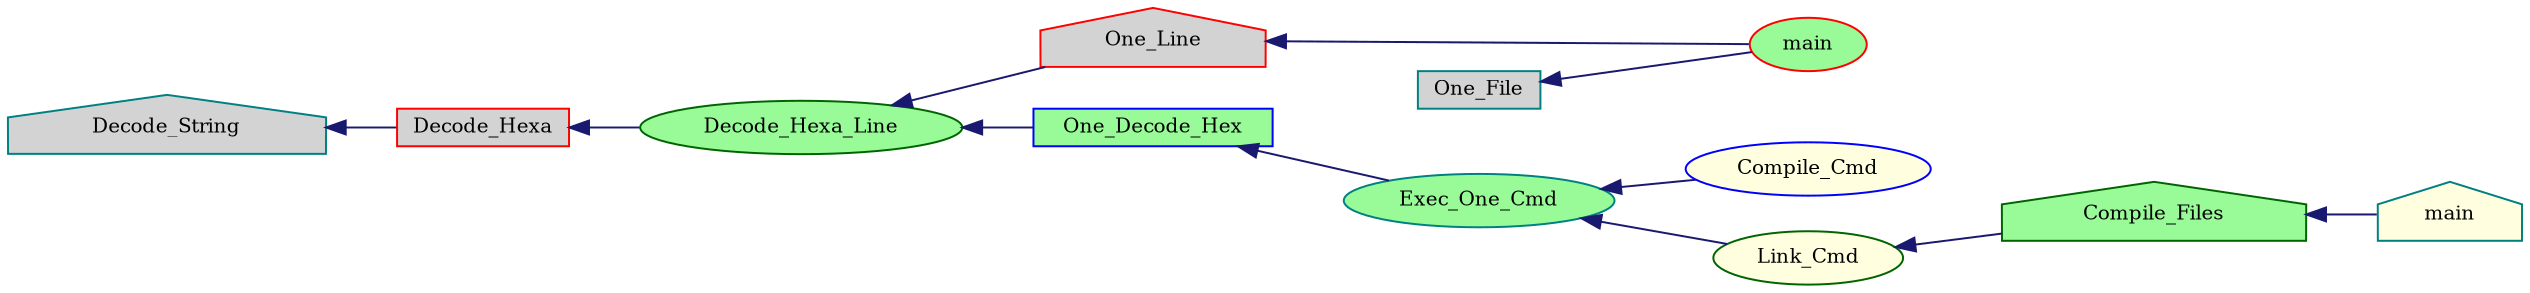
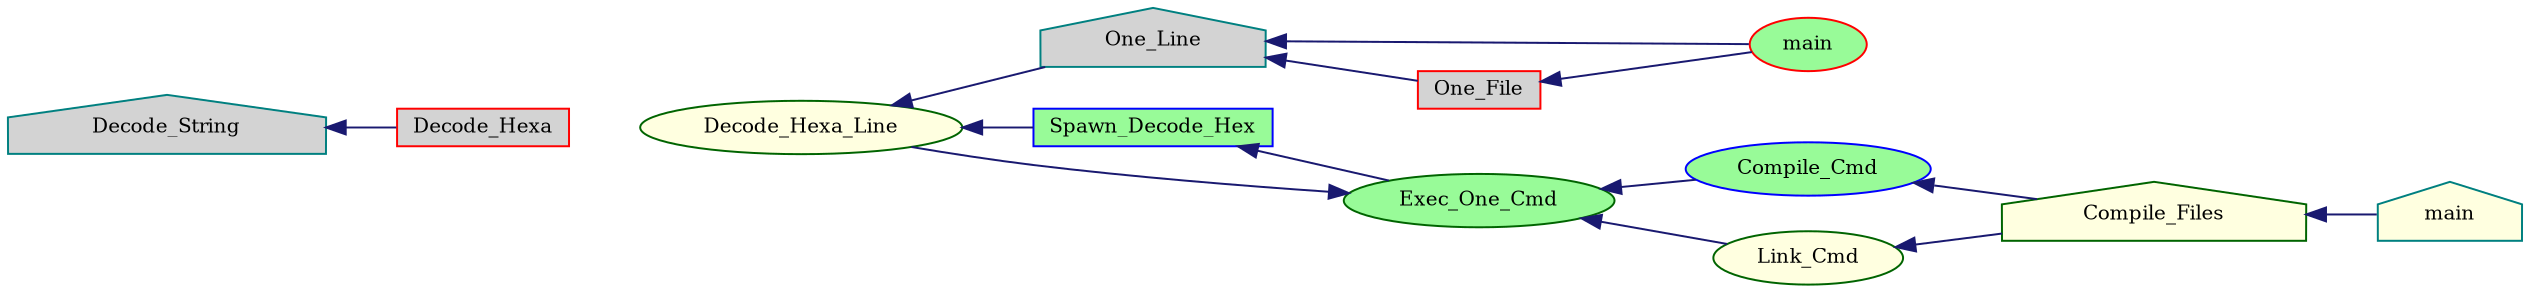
node "One_Line": color red -> teal
edge "One_File" -> "One_Line": added
node "One_File": color teal -> red
edge "Decode_Hexa_Line" -> "Decode_Hexa": now "Decode_Hexa_Line" -> "Exec_One_Cmd"
node "Decode_Hexa_Line": fillcolor palegreen -> lightyellow
node "One_Decode_Hex": label "One_Decode_Hex" -> "Spawn_Decode_Hex"
node "Compile_Cmd": fillcolor lightyellow -> palegreen
edge "Compile_Files" -> "Compile_Cmd": added
node "Exec_One_Cmd": color teal -> darkgreen
node "Compile_Files": fillcolor palegreen -> lightyellow
